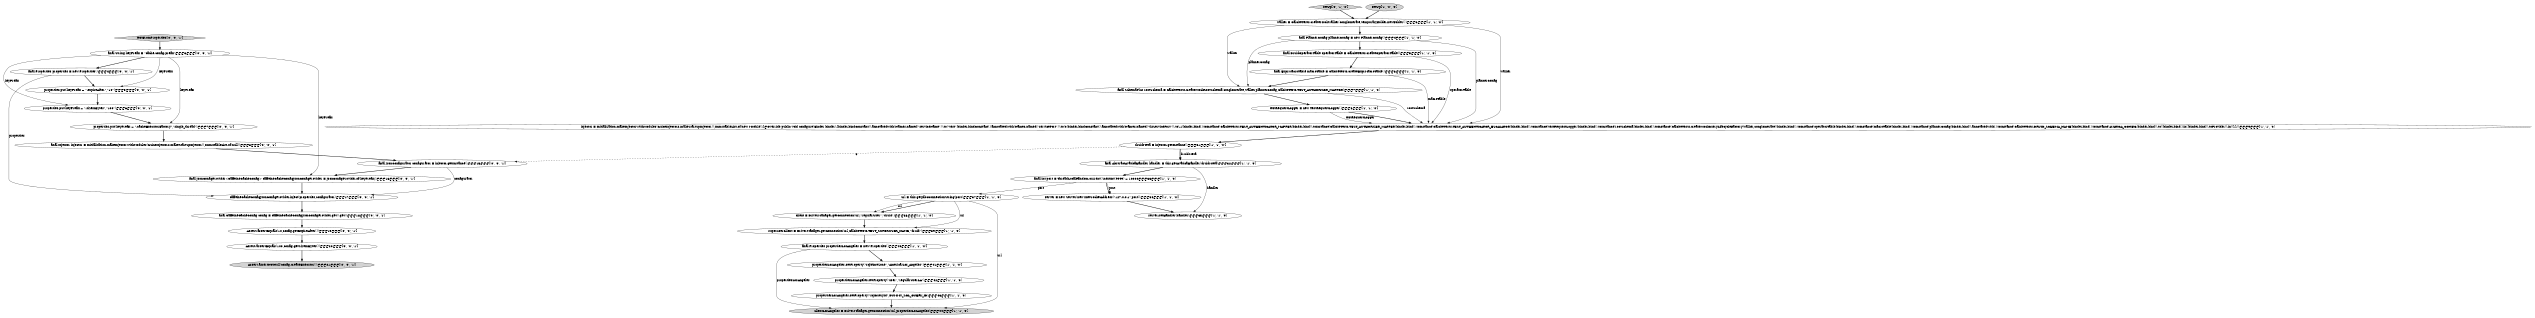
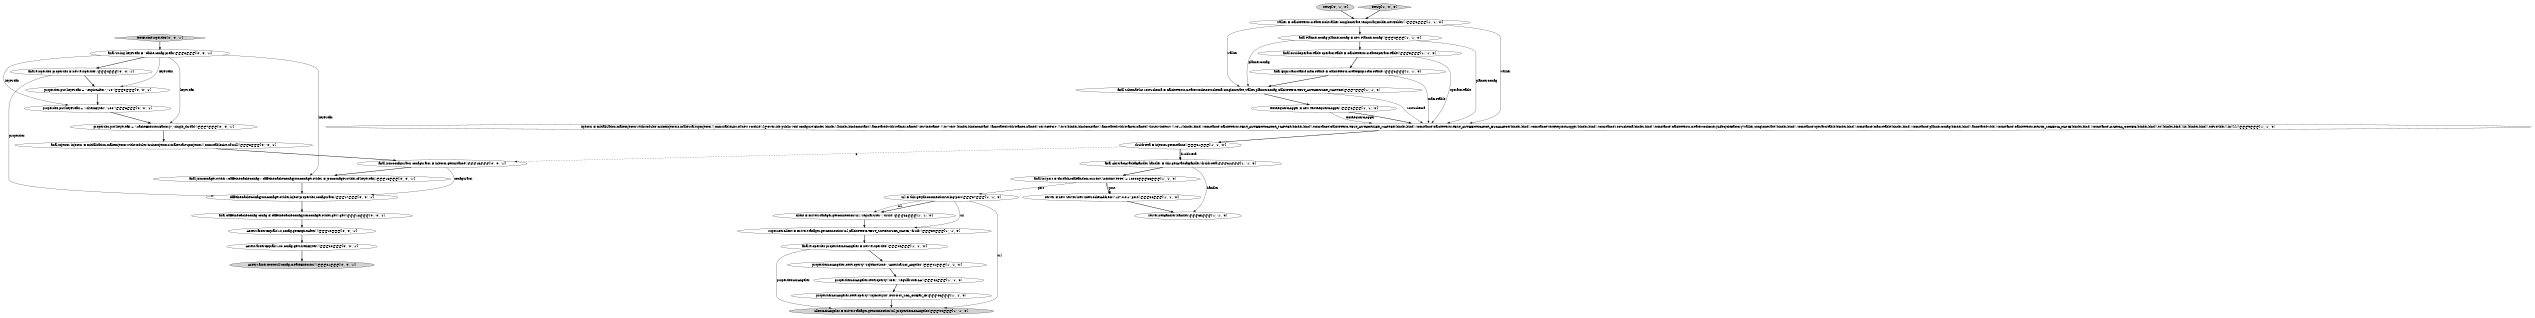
node "setUp['0', '1', '0']": shape diamond -> ellipse
node "setUp['1', '0', '0']": shape ellipse -> diamond
